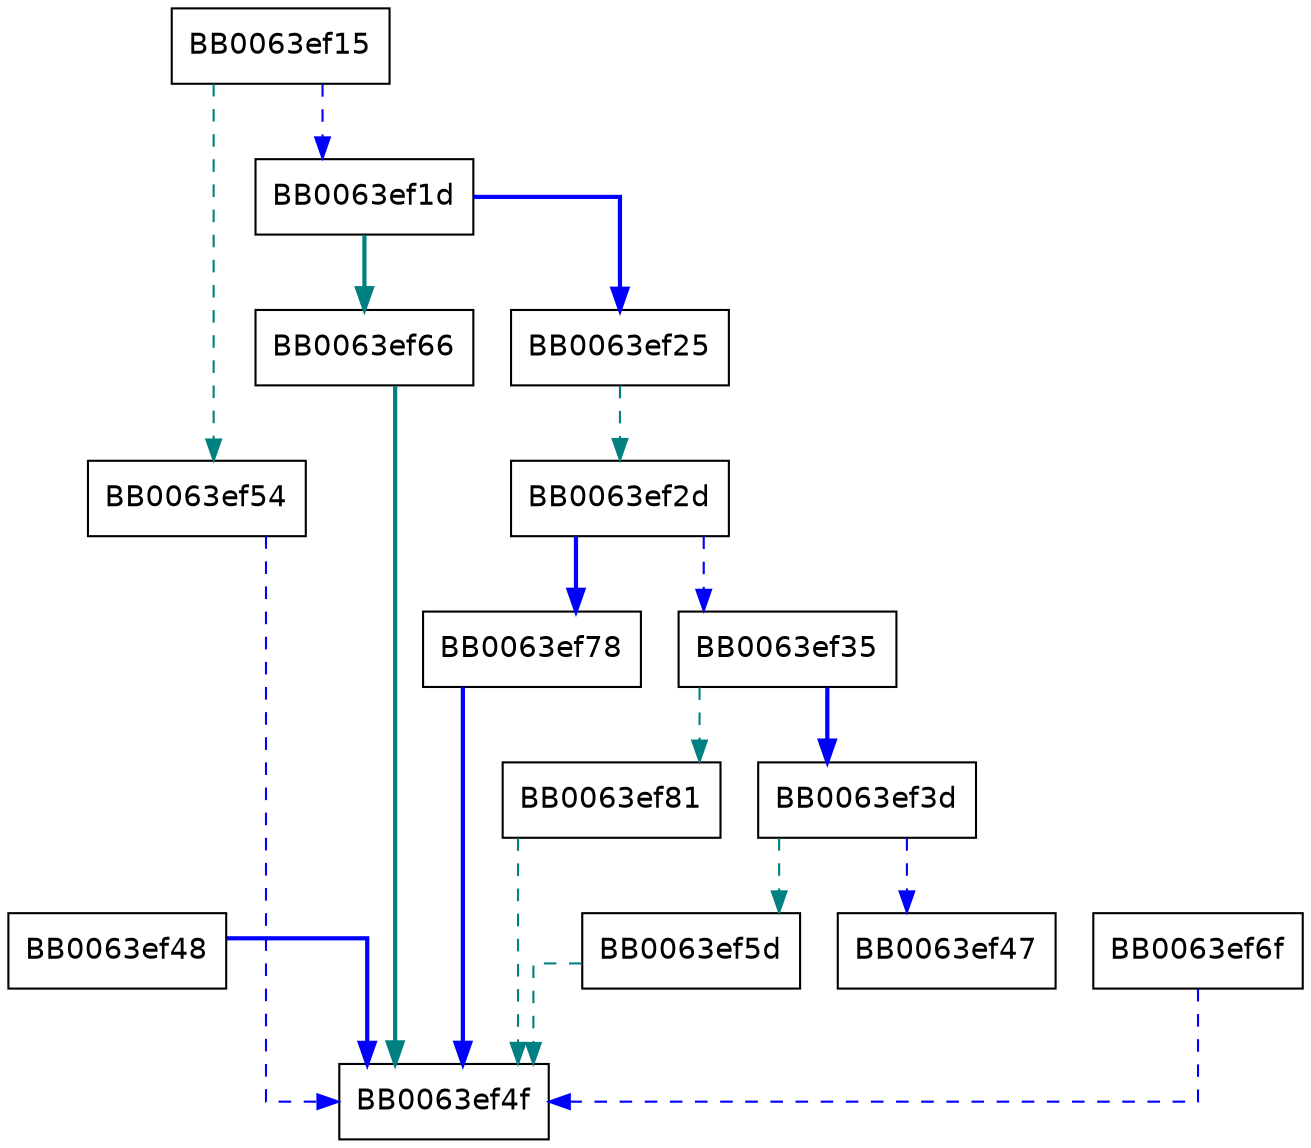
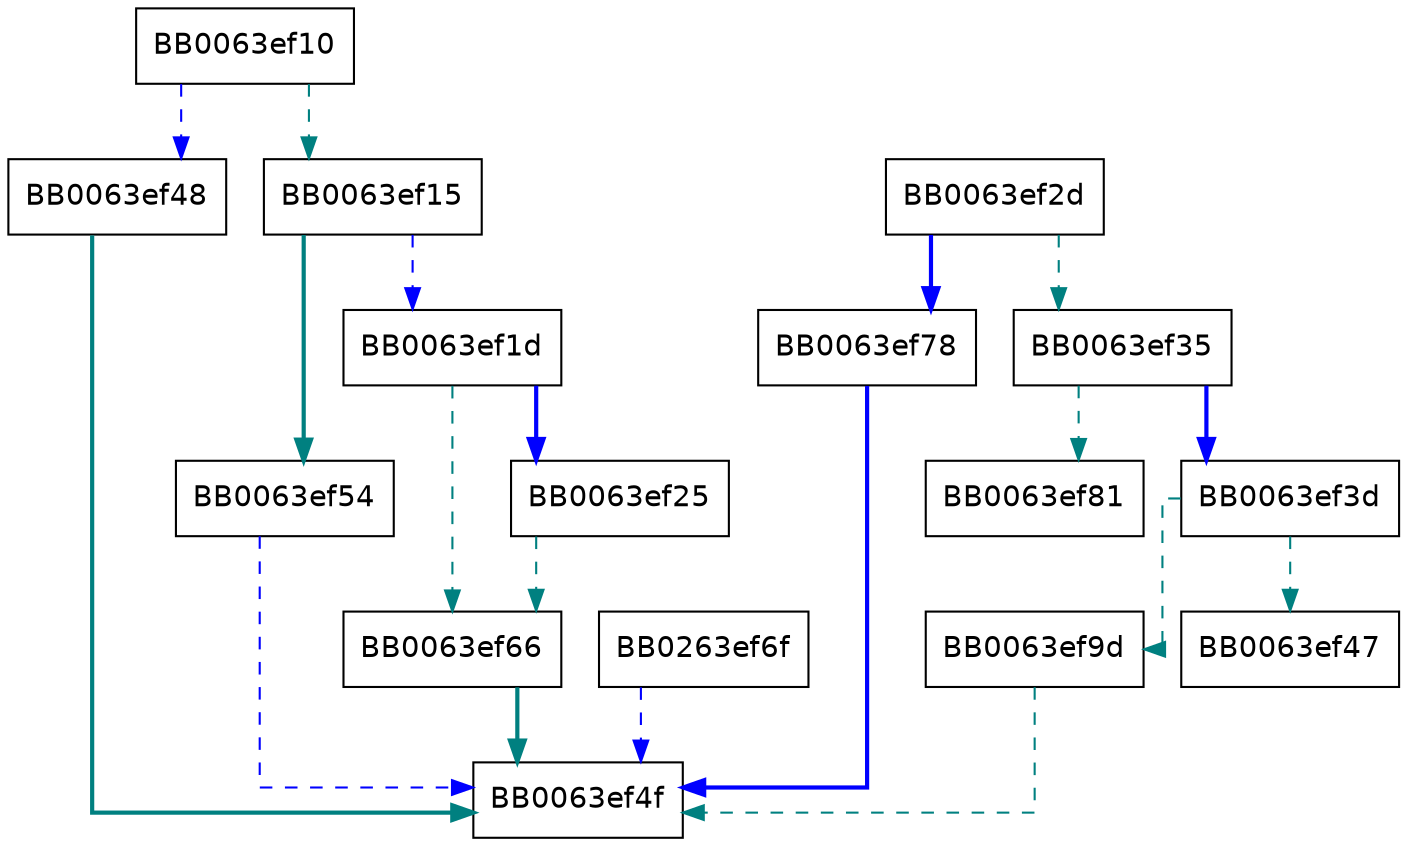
node "BB0063ef10": added
edge "BB0063ef15" -> "BB0063ef54": style dashed -> bold
edge "BB0063ef1d" -> "BB0063ef66": style bold -> dashed
edge "BB0063ef25" -> "BB0063ef2d": now "BB0063ef25" -> "BB0063ef66"
edge "BB0063ef2d" -> "BB0063ef35": color blue -> teal
edge "BB0063ef3d" -> "BB0063ef47": color blue -> teal
edge "BB0063ef48" -> "BB0063ef4f": color blue -> teal
edge "BB0063ef81" -> "BB0063ef4f": removed
node "BB0063ef5d": label "BB0063ef5d" -> "BB0063ef9d"
node "BB0063ef6f": label "BB0063ef6f" -> "BB0263ef6f"
